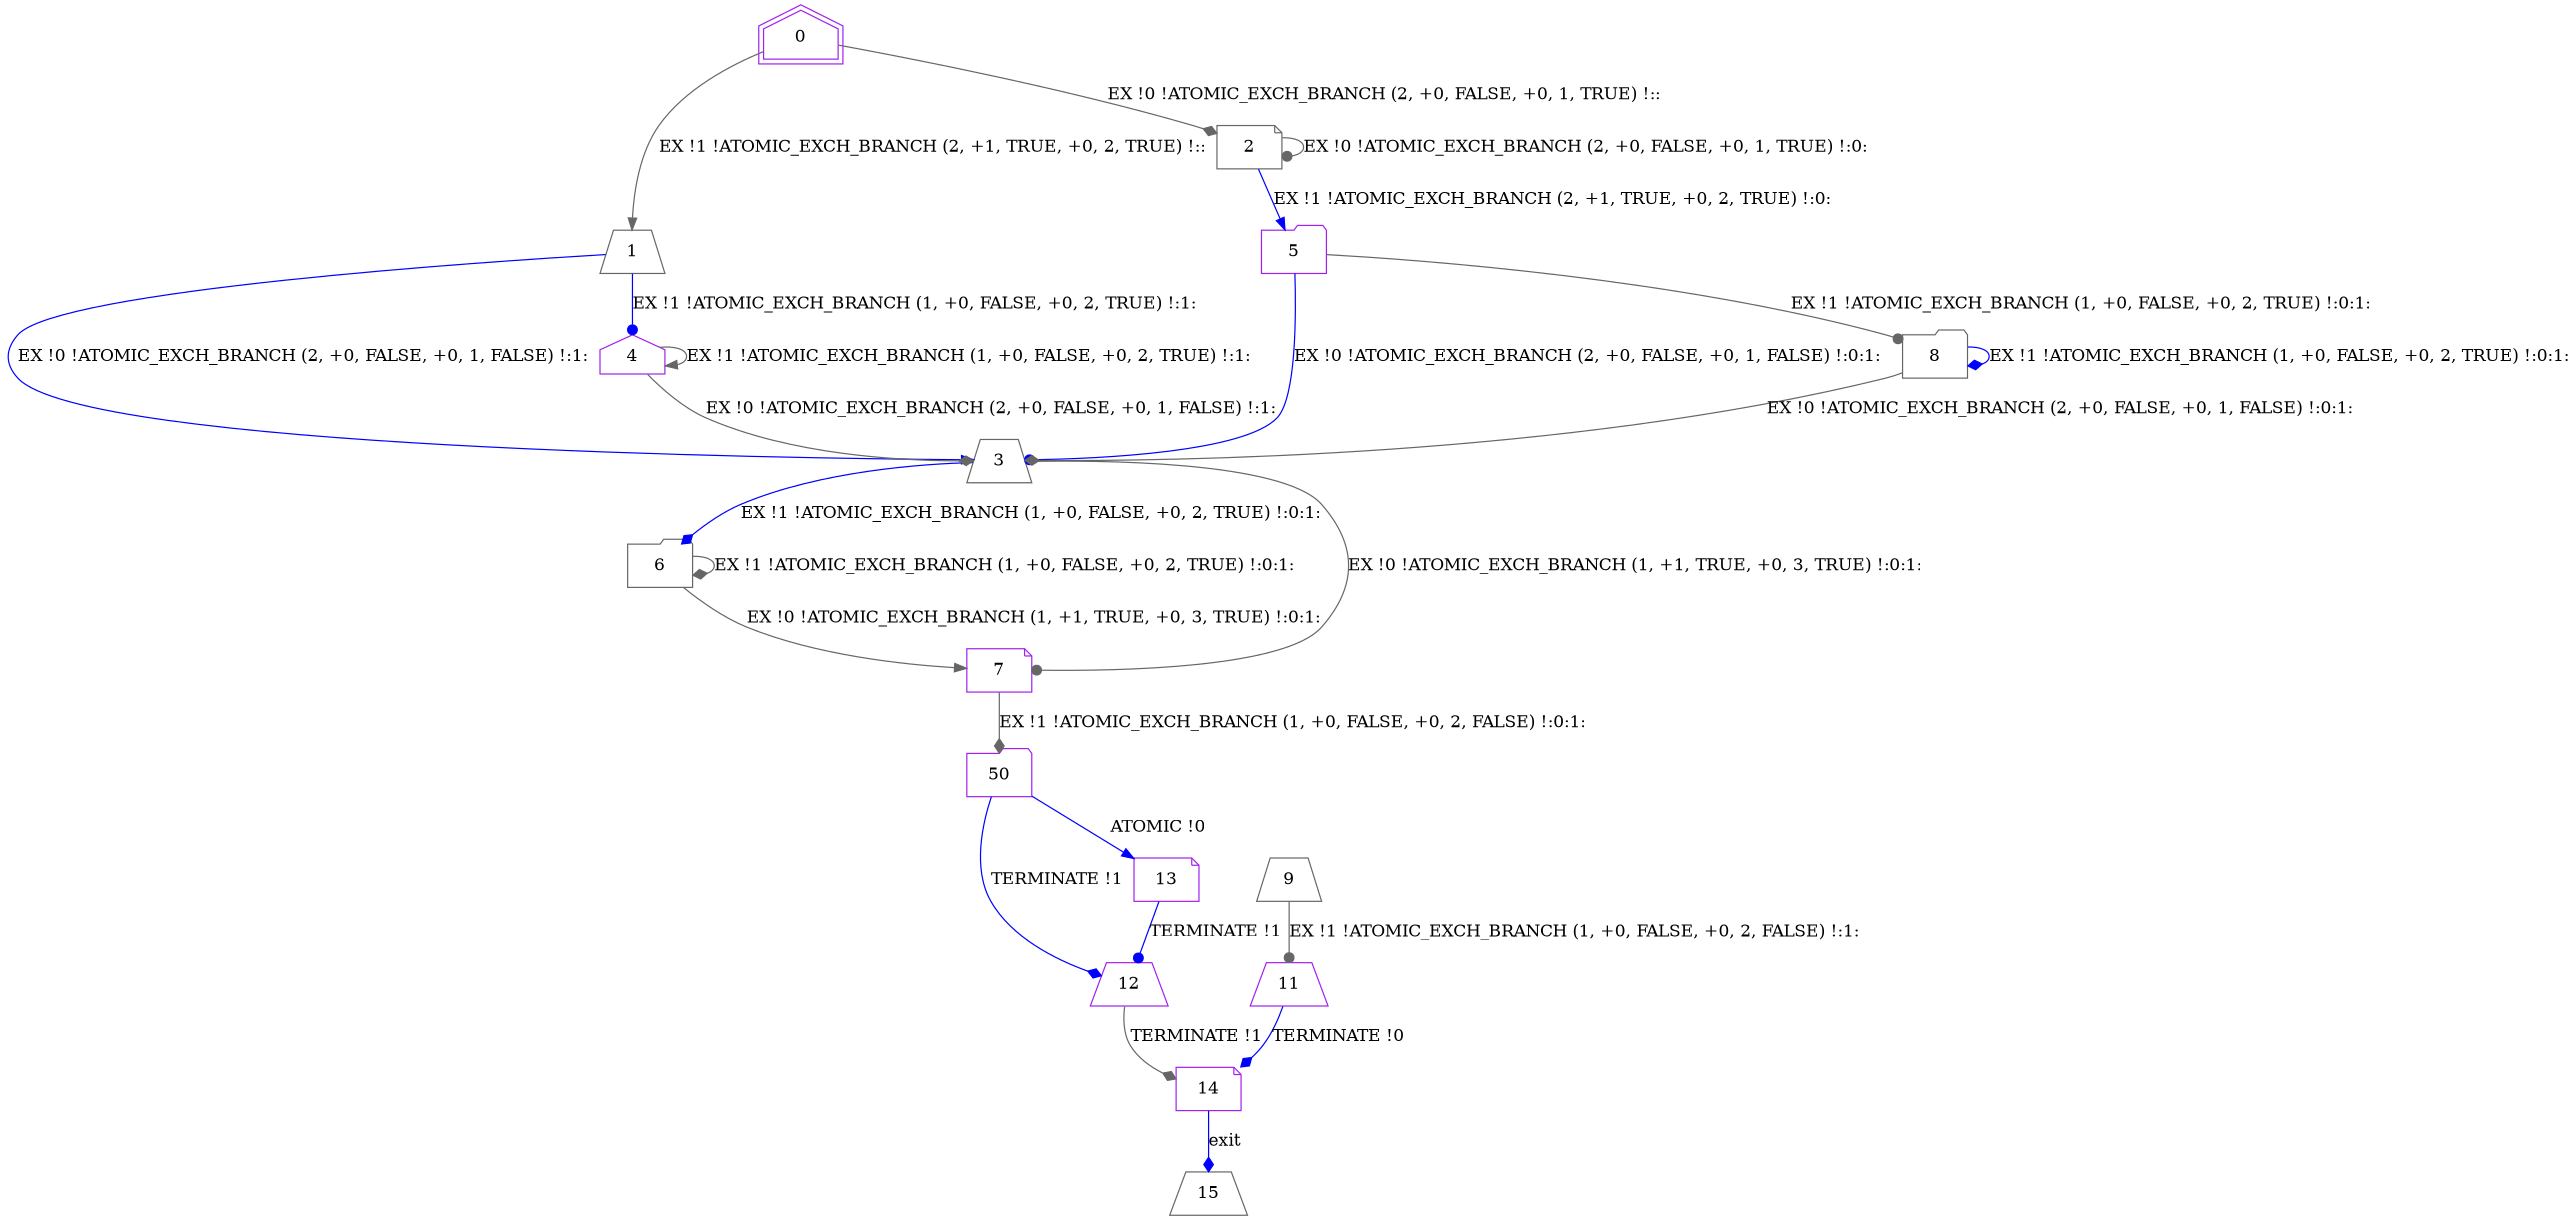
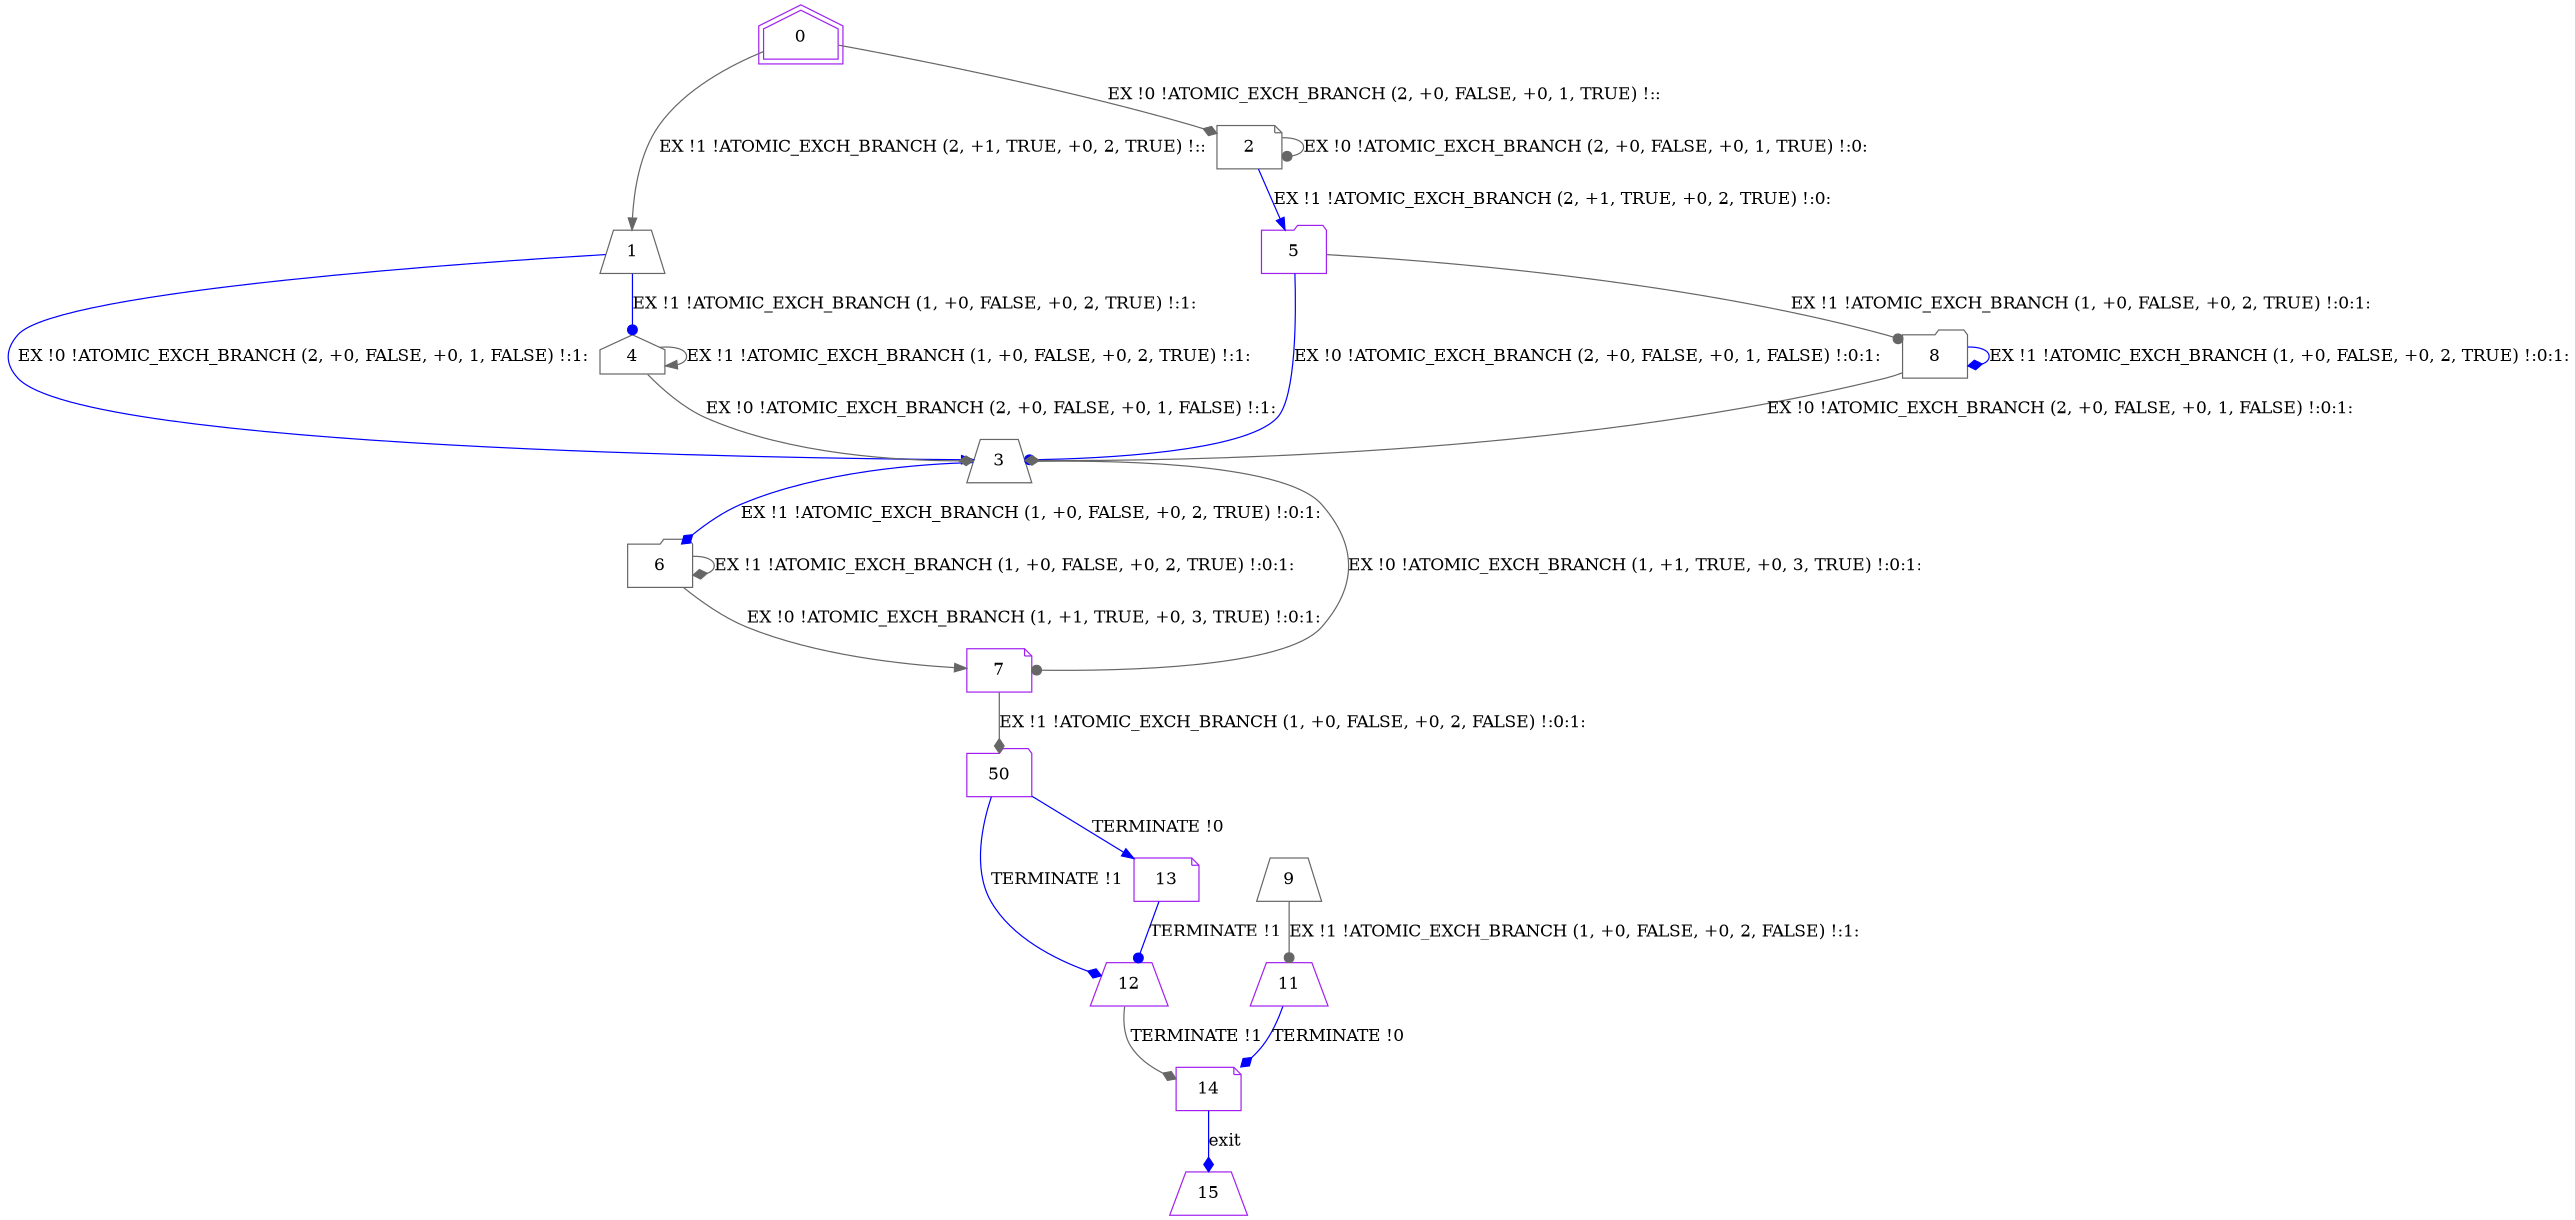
node "4": color purple -> gray40
edge "50" -> "13": label "ATOMIC !0" -> "TERMINATE !0"
node "15": color gray40 -> purple
